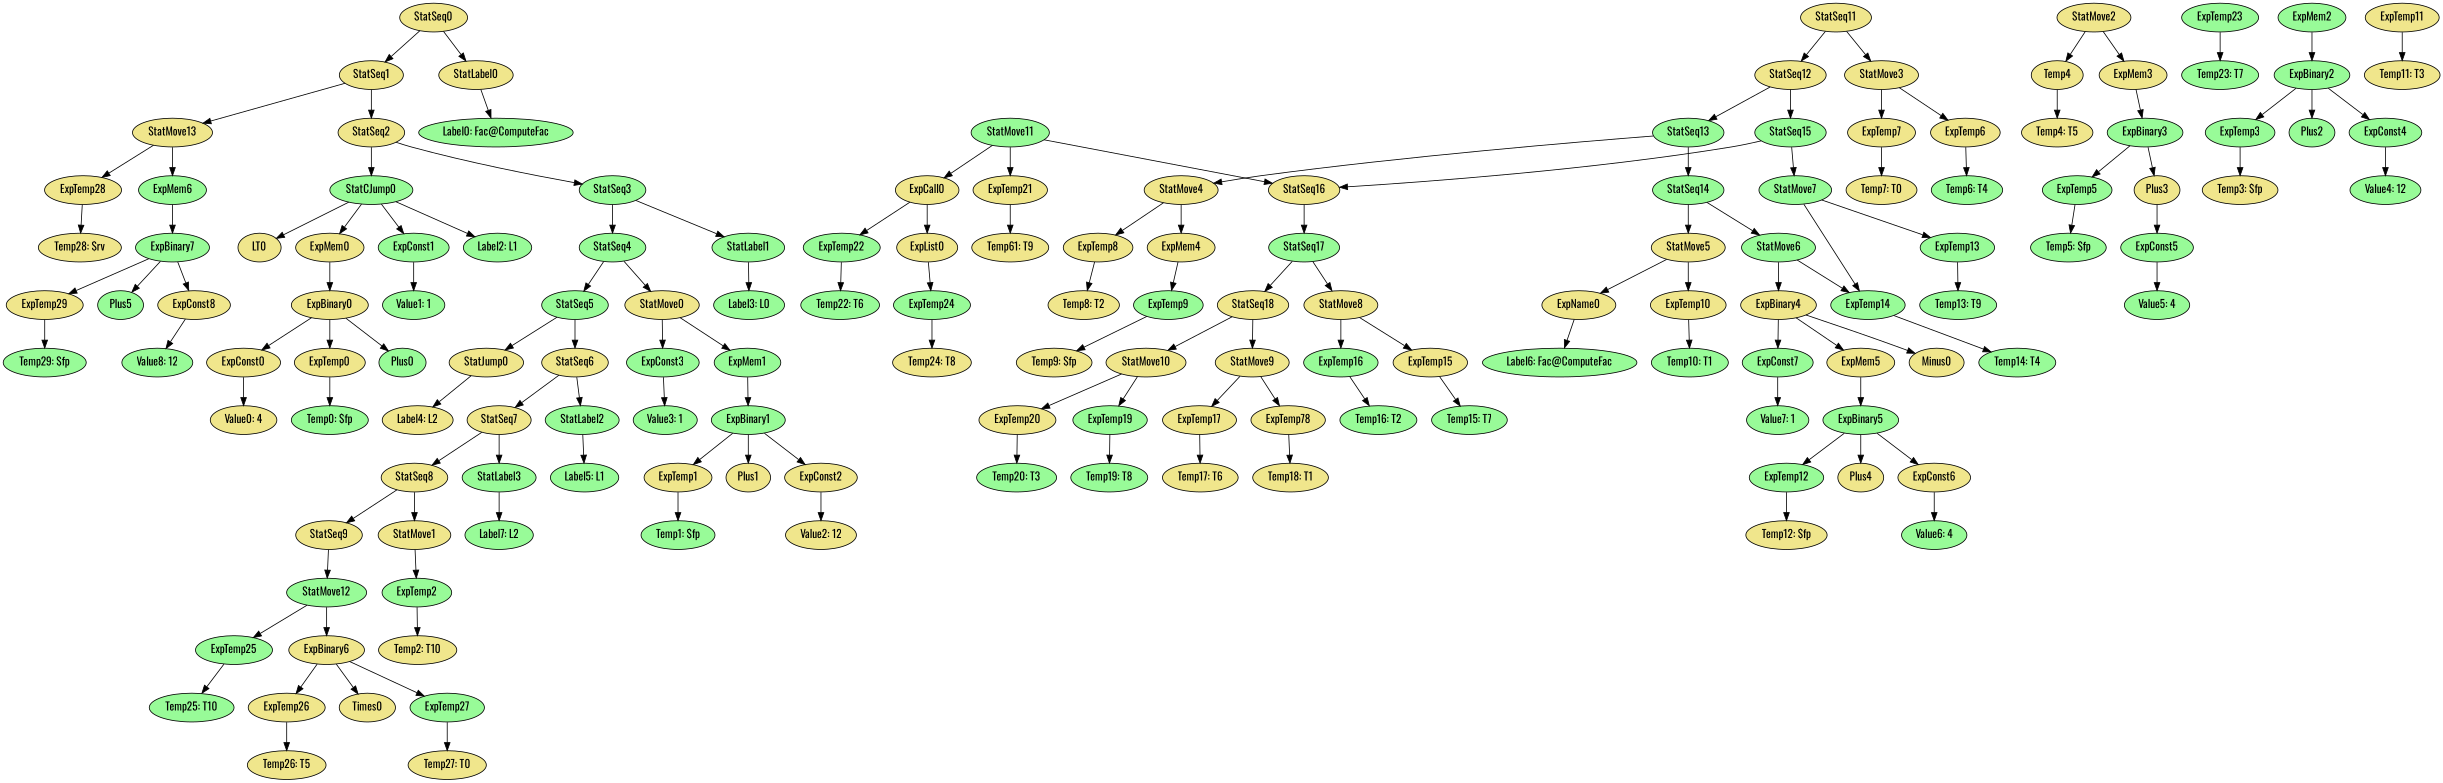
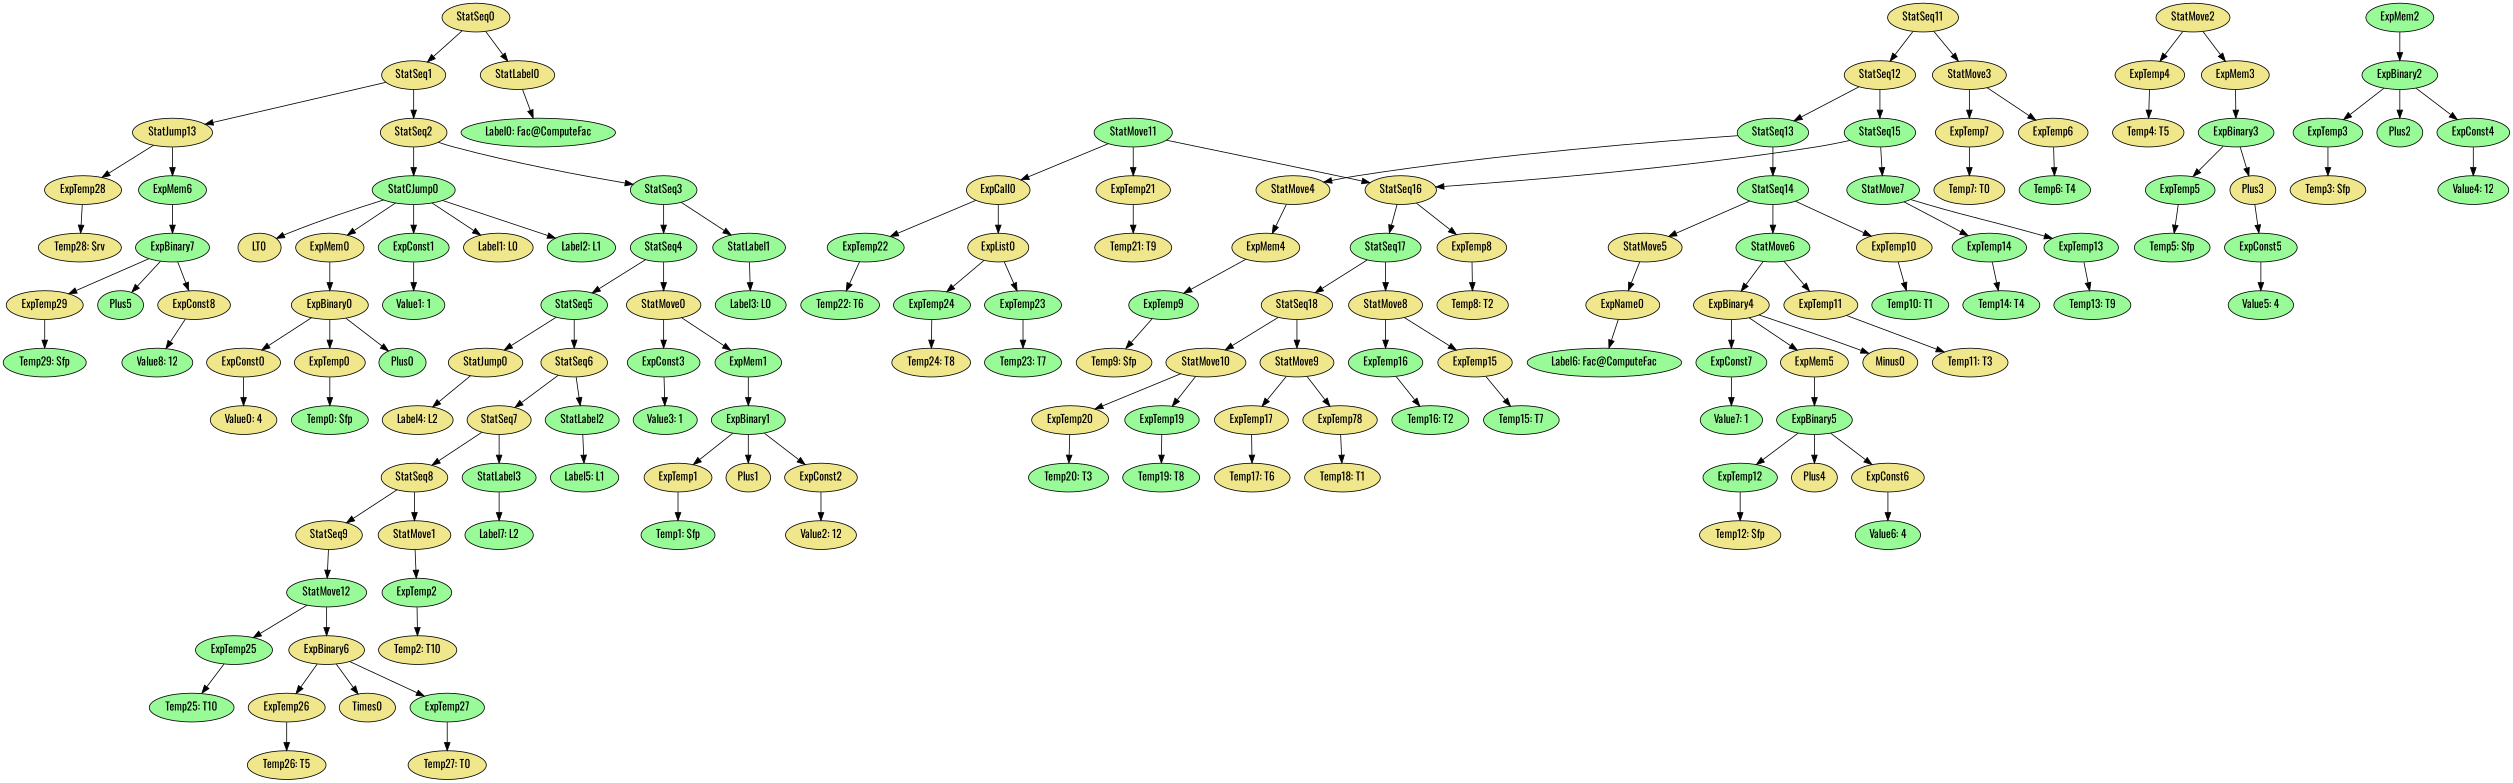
node "Temp4": label "Temp4" -> "ExpTemp4"
node "StatMove13": label "StatMove13" -> "StatJump13"
edge "StatMove4" -> "ExpTemp8": now "StatSeq16" -> "ExpTemp8"
node "Label1: L0": added
node "Temp61: T9": label "Temp61: T9" -> "Temp21: T9"
edge "StatMove5" -> "ExpTemp10": now "StatSeq14" -> "ExpTemp10"
edge "ExpList0" -> "ExpTemp23": added
edge "StatMove6" -> "ExpTemp14": now "StatMove6" -> "ExpTemp11"
